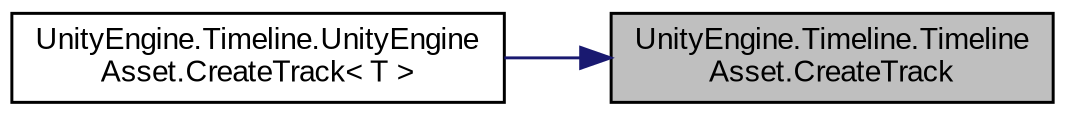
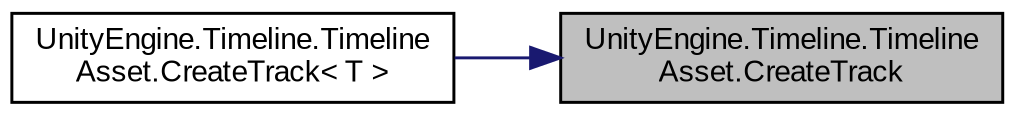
node "UnityEngine.Timeline.UnityEngine Asset.CreateTrack< T >": label "UnityEngine.Timeline.UnityEngine Asset.CreateTrack< T >" -> "UnityEngine.Timeline.Timeline Asset.CreateTrack< T >"
